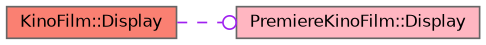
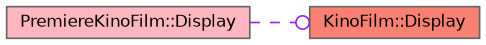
edge "KinoFilm::Display" -> "PremiereKinoFilm::Display": reversed
